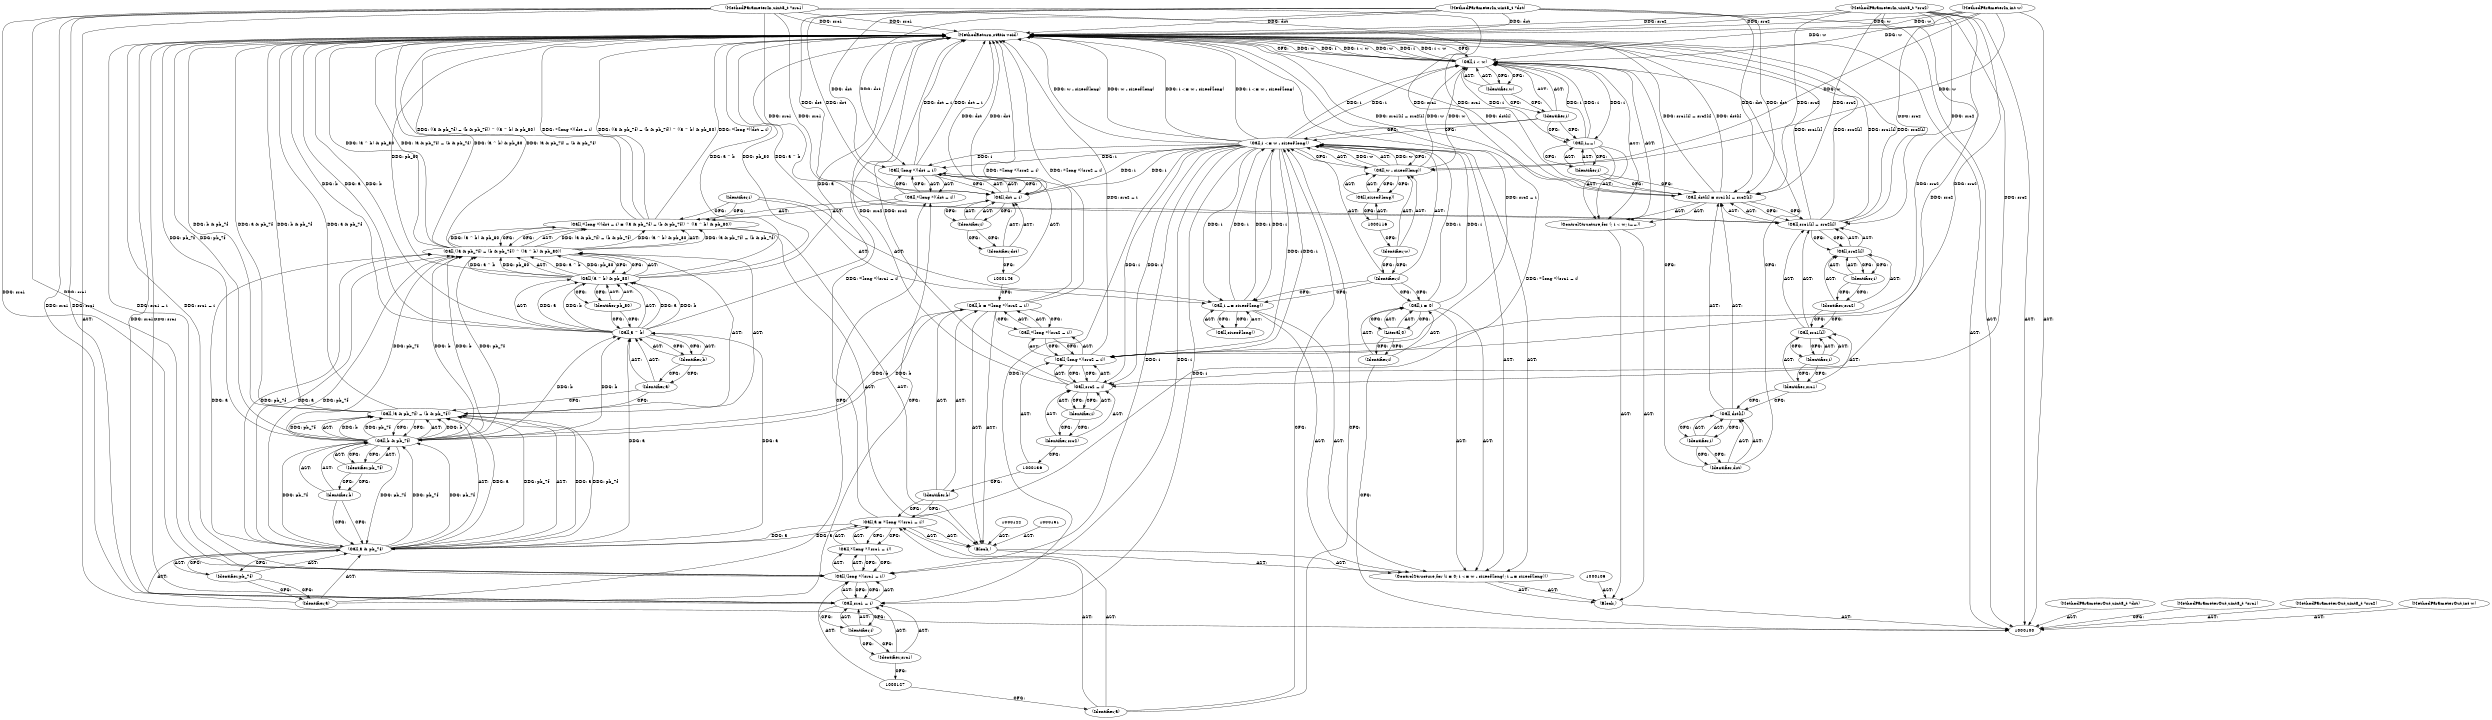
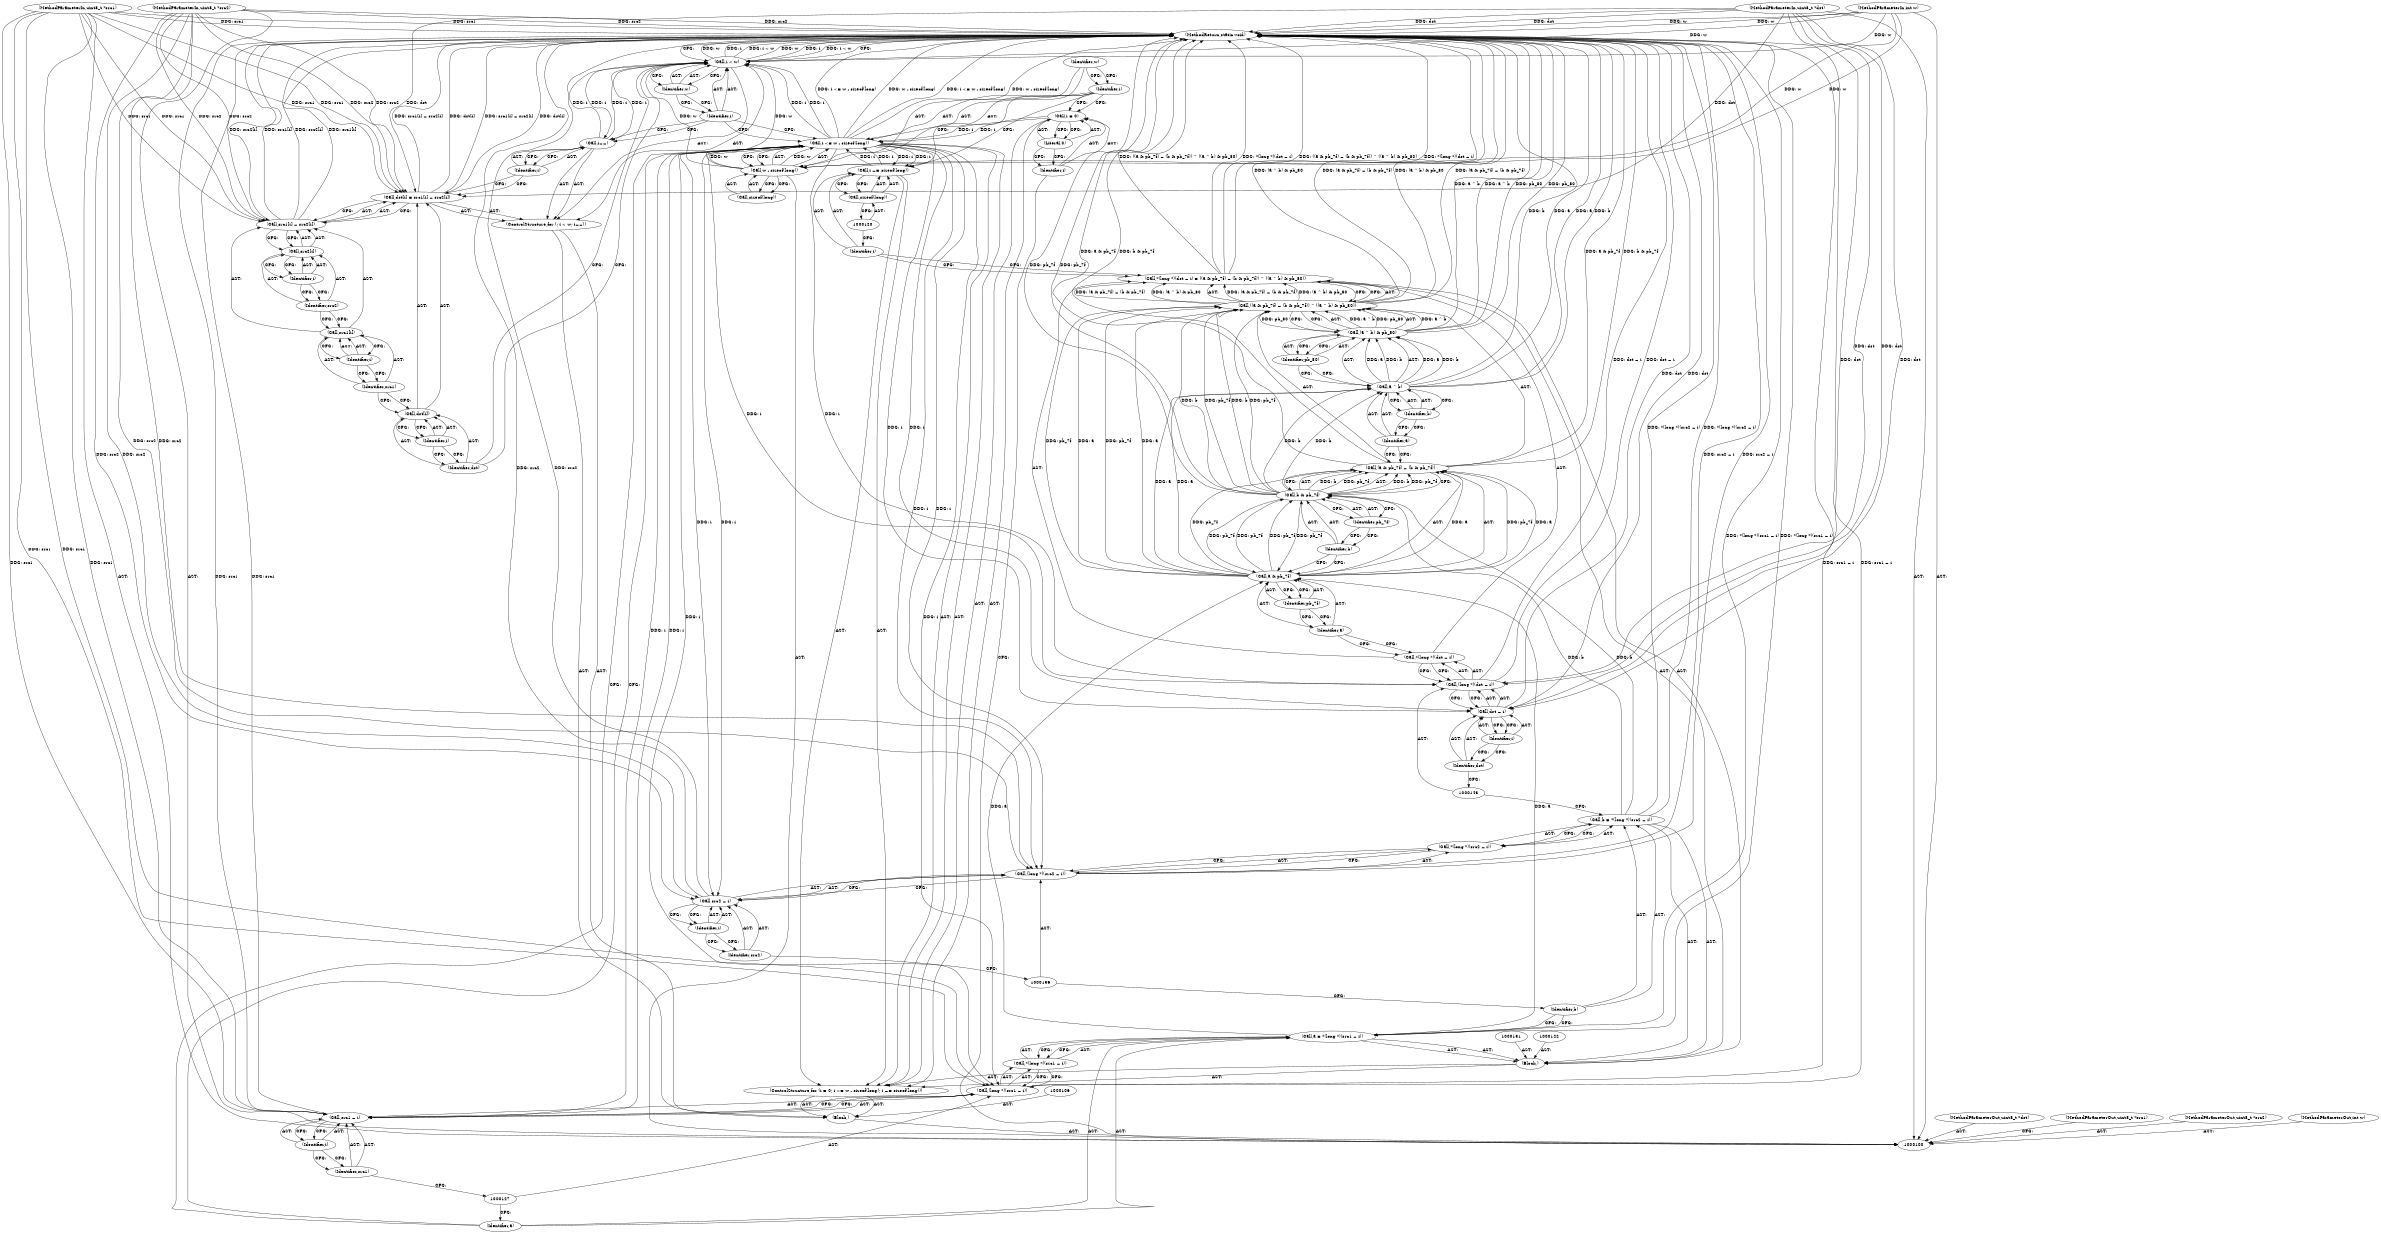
edge "(MethodReturn,static void)" -> "1000100": now "(Call,w - sizeof(long))" -> "1000100"
node "1000120": added
node "1000116": removed
